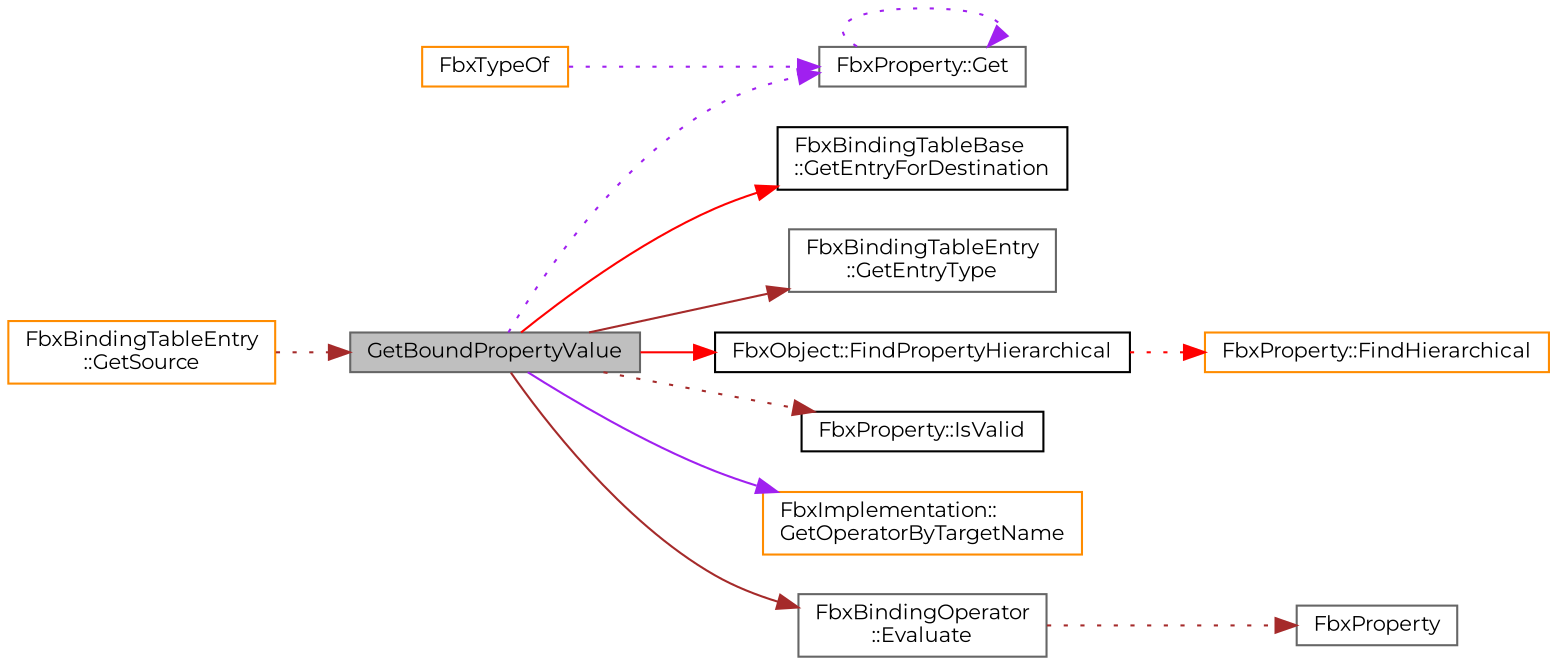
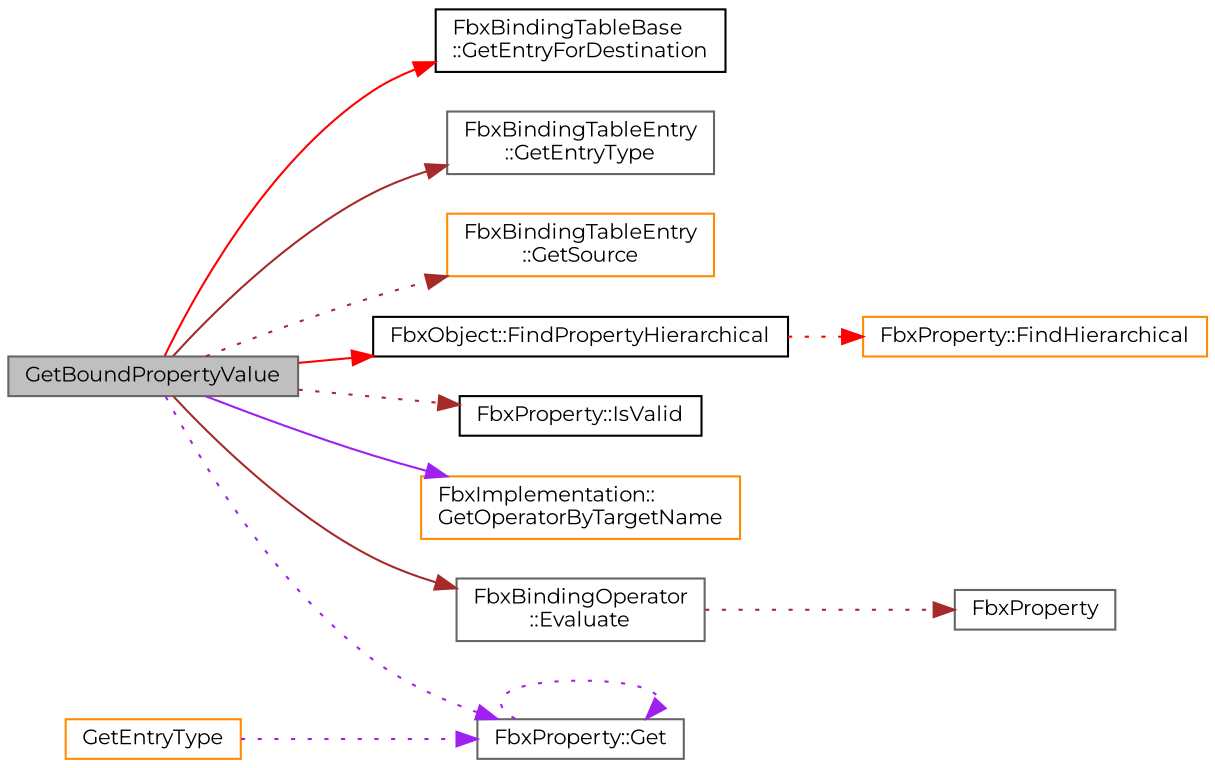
node "FbxTypeOf": label "FbxTypeOf" -> "GetEntryType"
edge "FbxBindingTableEntry ::GetSource" -> "GetBoundPropertyValue": reversed
